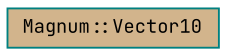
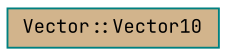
node "Magnum::Vector10": label "Magnum::Vector10" -> "Vector::Vector10"
